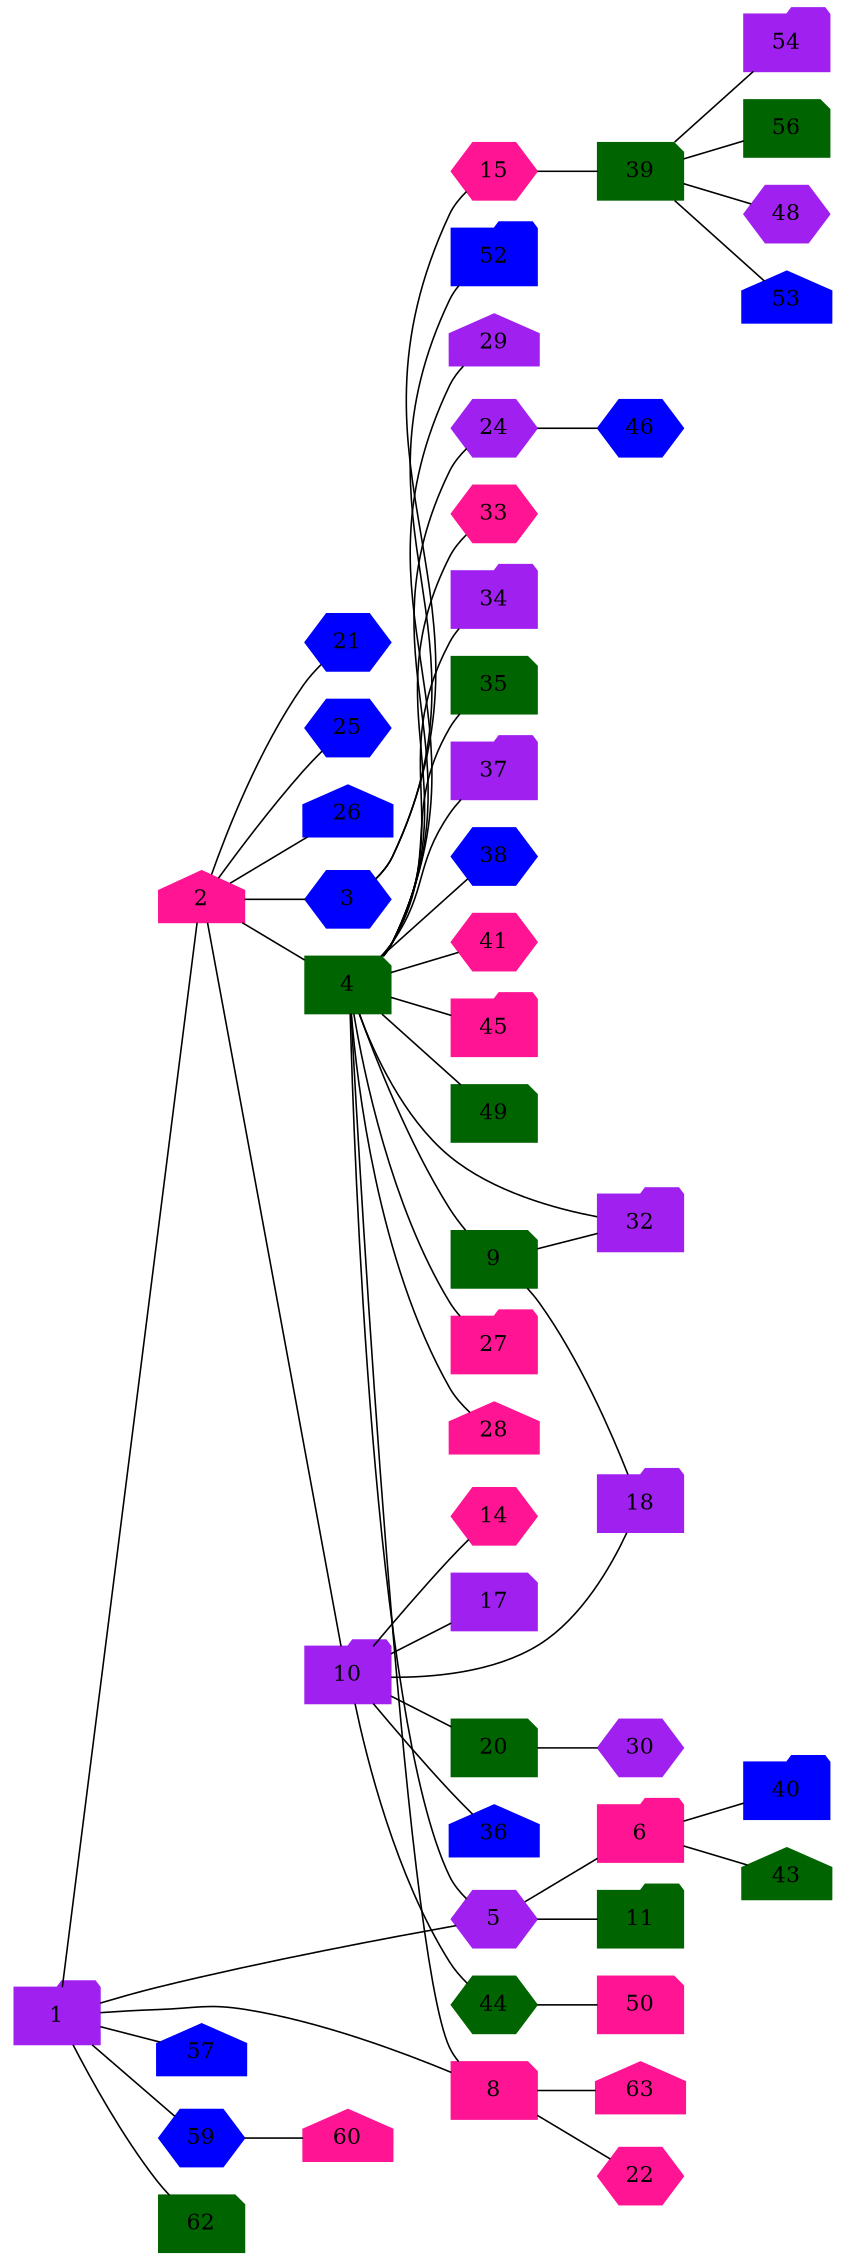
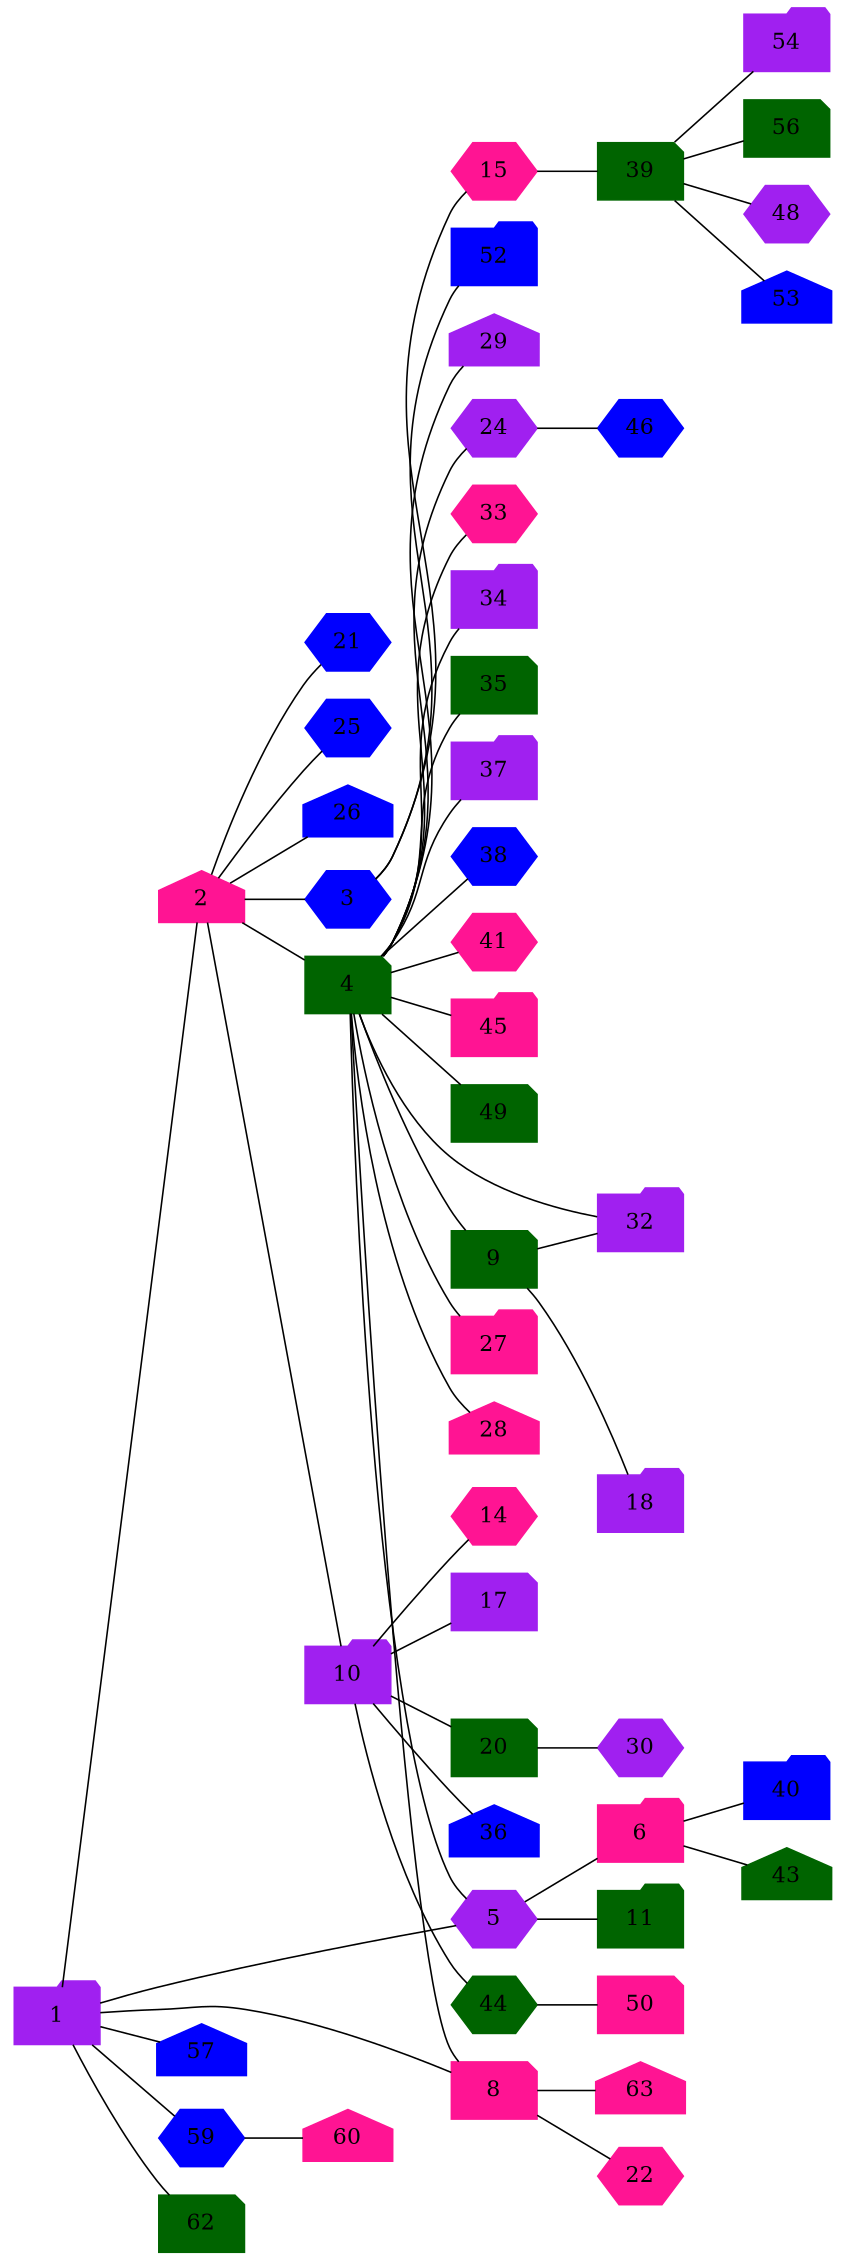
edge "18" -- "10": removed
